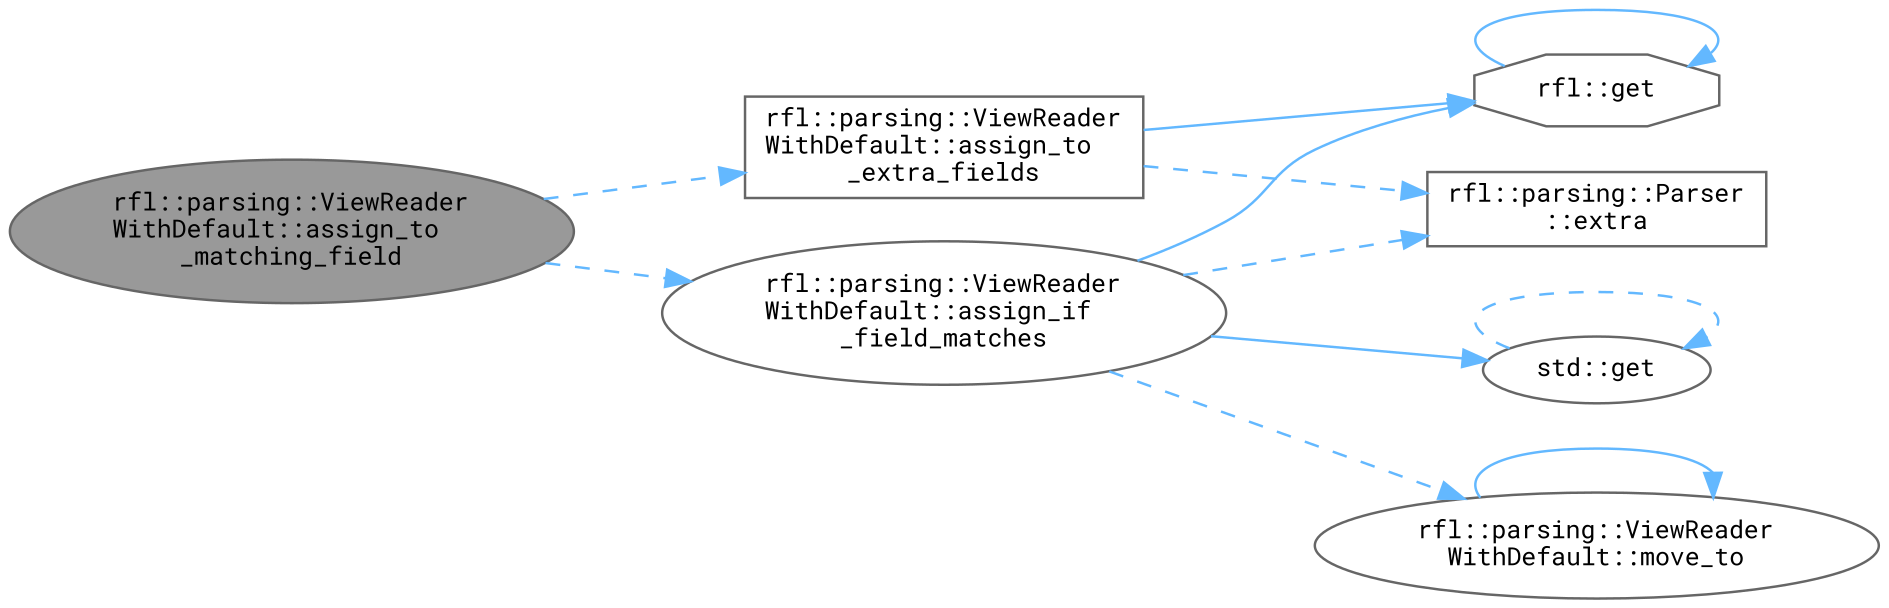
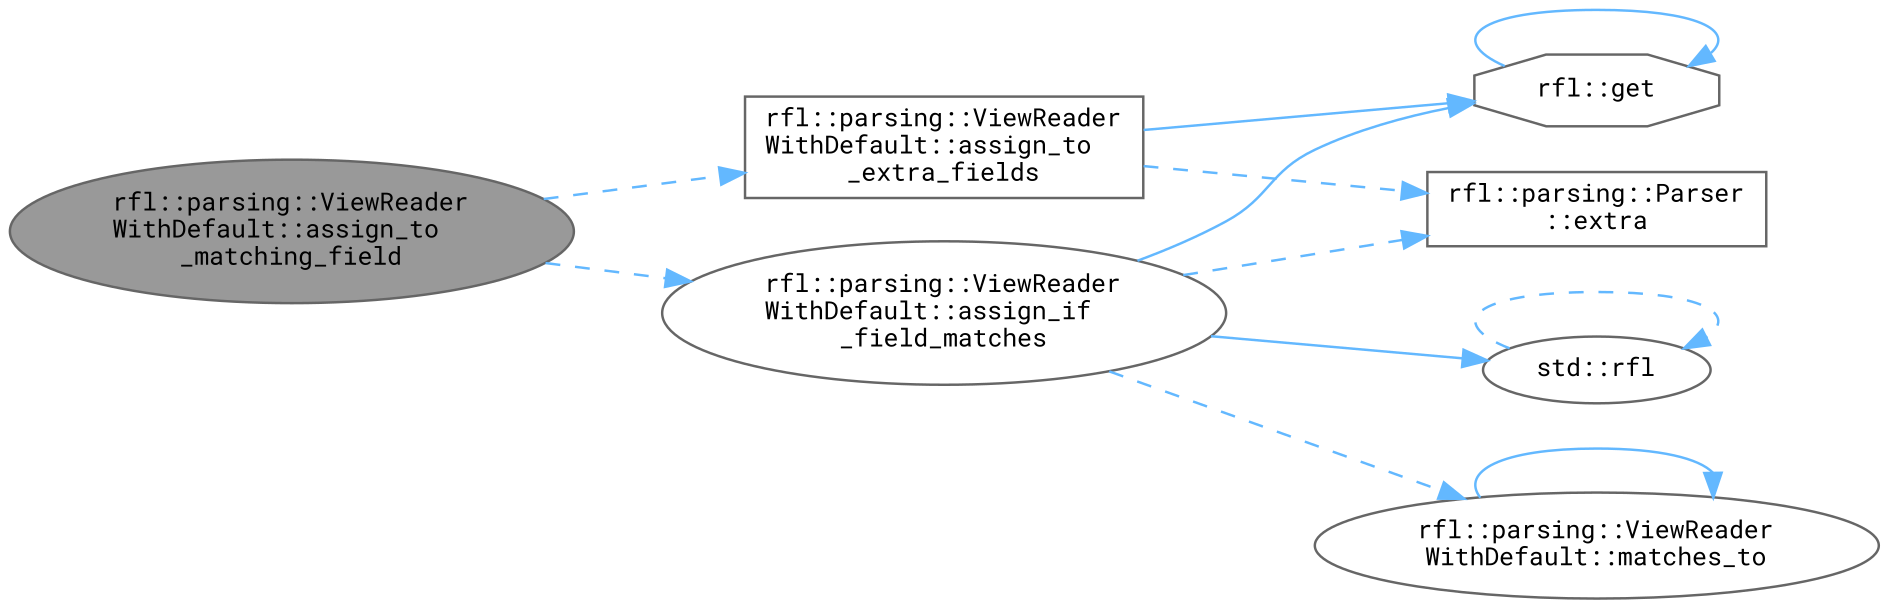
node "std::get": label "std::get" -> "std::rfl"
node "rfl::parsing::ViewReader WithDefault::move_to": label "rfl::parsing::ViewReader WithDefault::move_to" -> "rfl::parsing::ViewReader WithDefault::matches_to"
